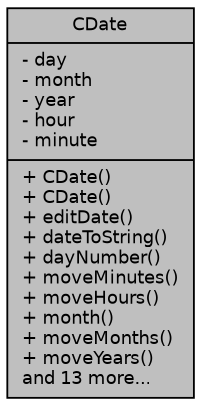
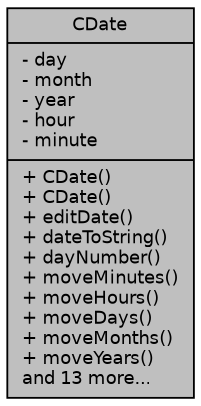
node "CDate": text "+ month()" -> "+ moveDays()"
